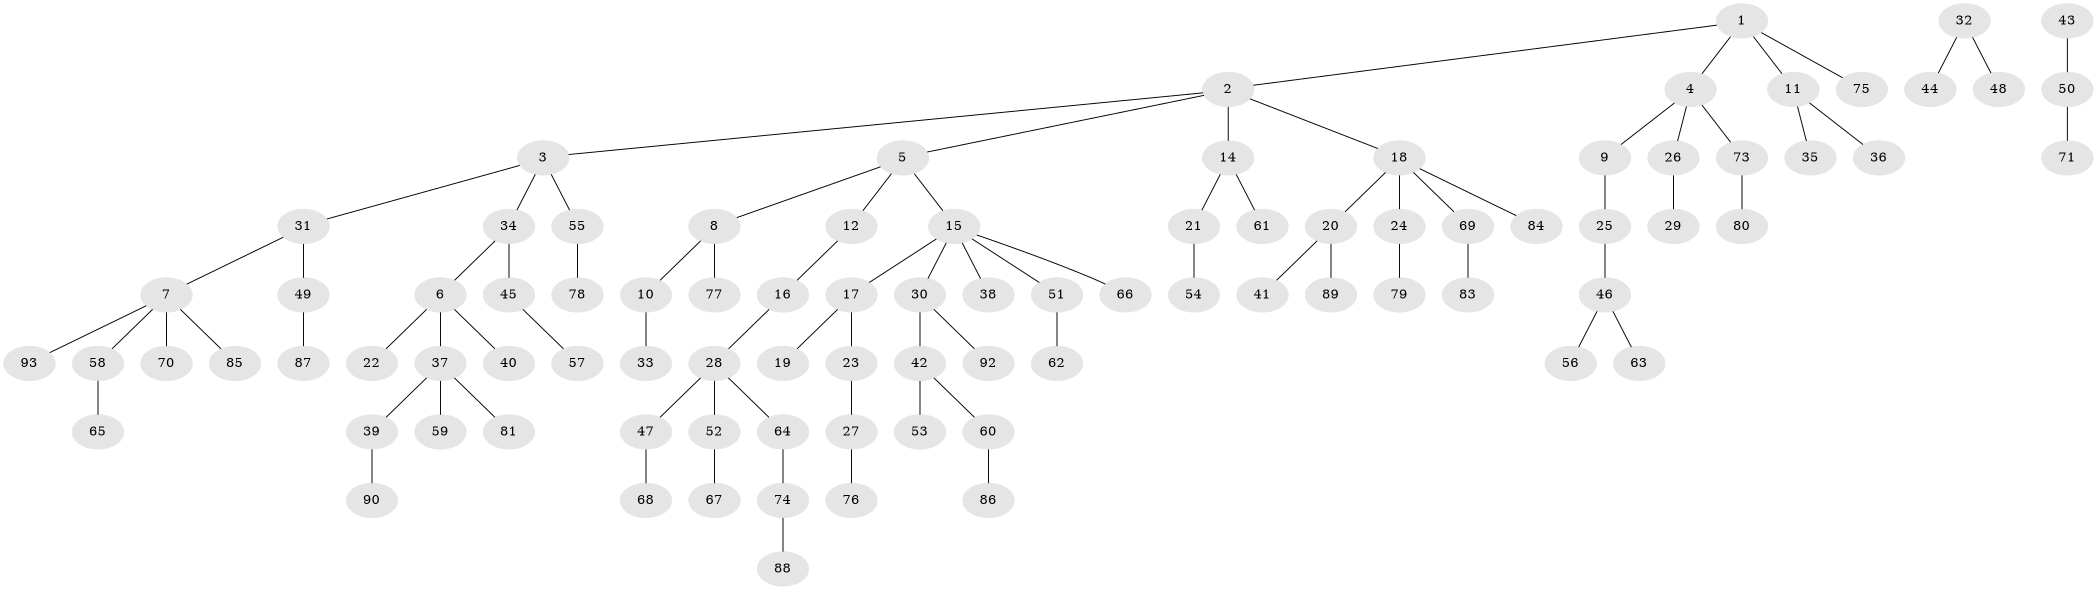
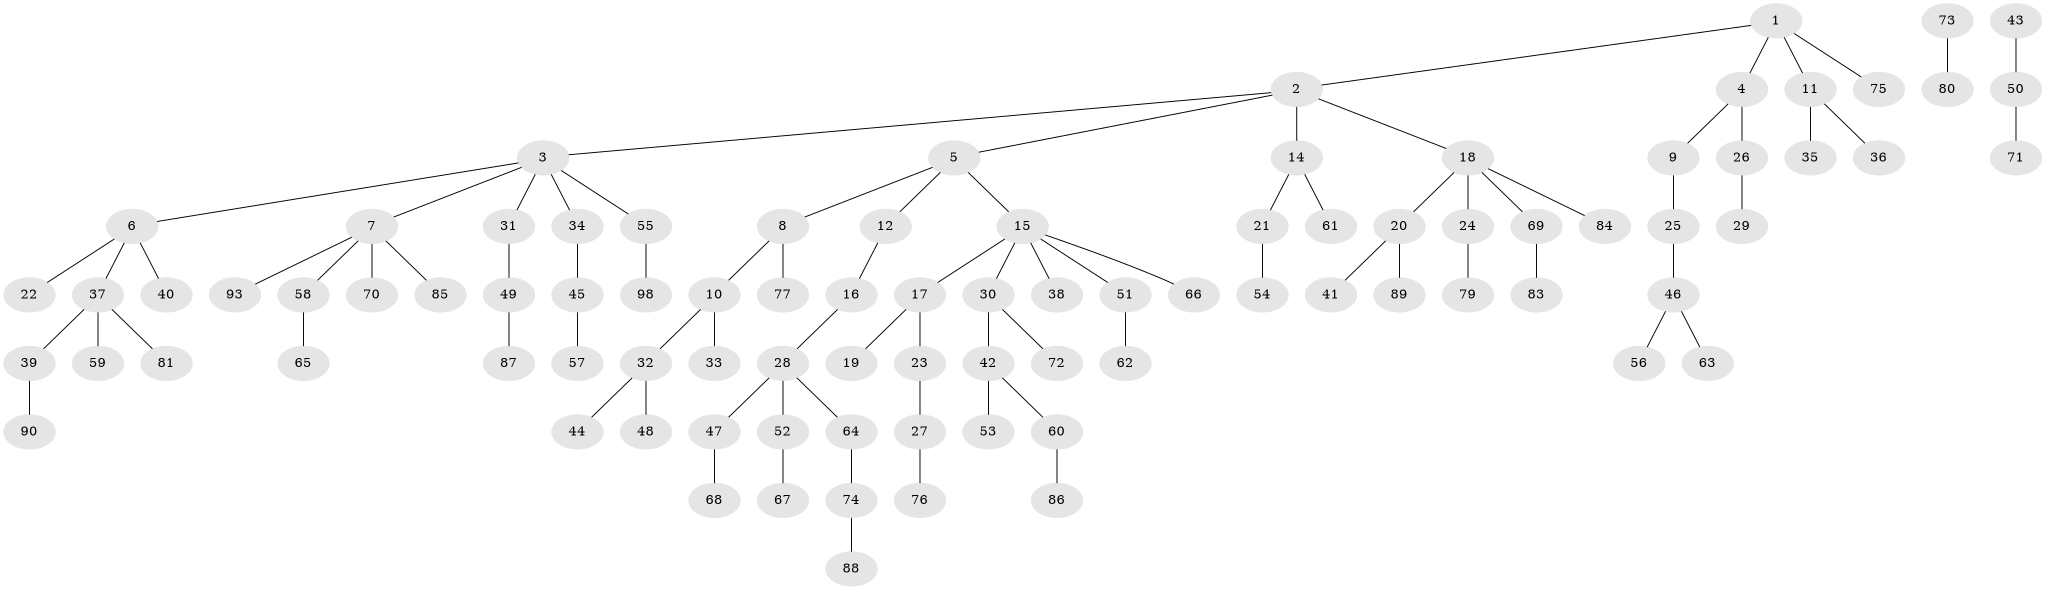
edge "4" -- "73": removed
edge "31" -- "7": now "3" -- "7"
edge "34" -- "6": now "3" -- "6"
node "78": label "78" -> "98"
edge "10" -- "32": added
node "92": label "92" -> "72"
